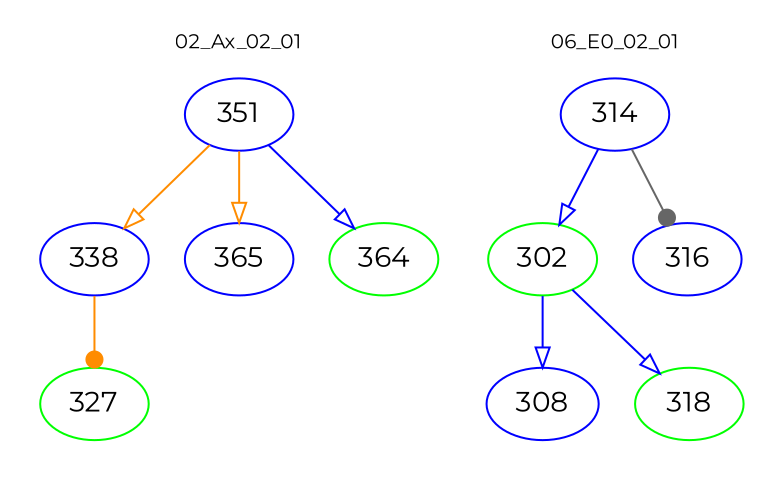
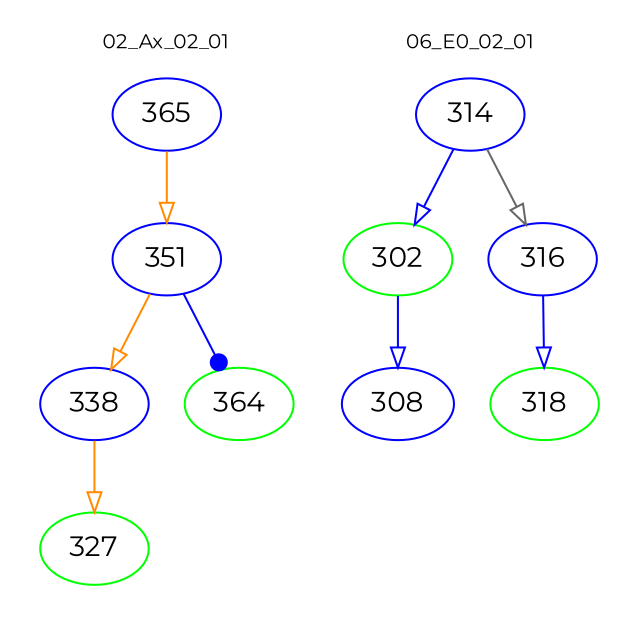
edge "351" -> "365": reversed
edge "351" -> "364": arrowhead onormal -> dot
edge "314" -> "316": arrowhead dot -> onormal
edge "338" -> "327": arrowhead dot -> onormal
edge "302" -> "318": now "316" -> "318"
